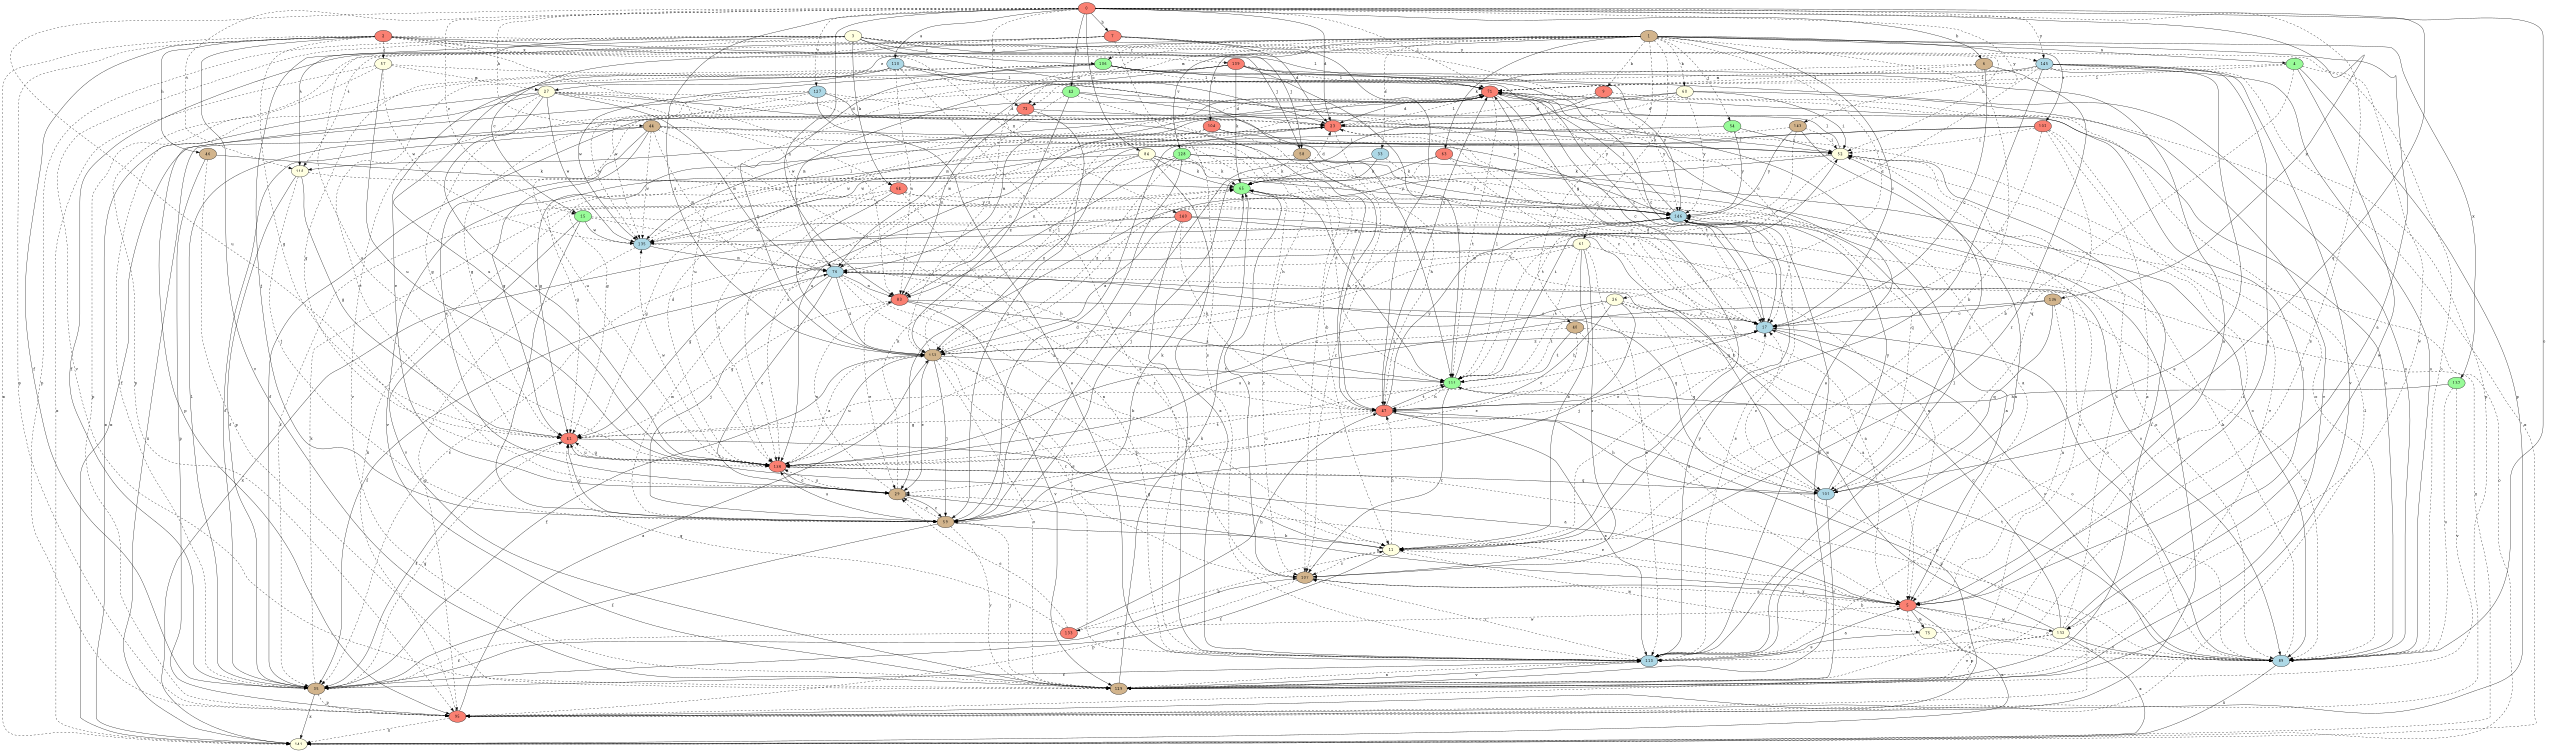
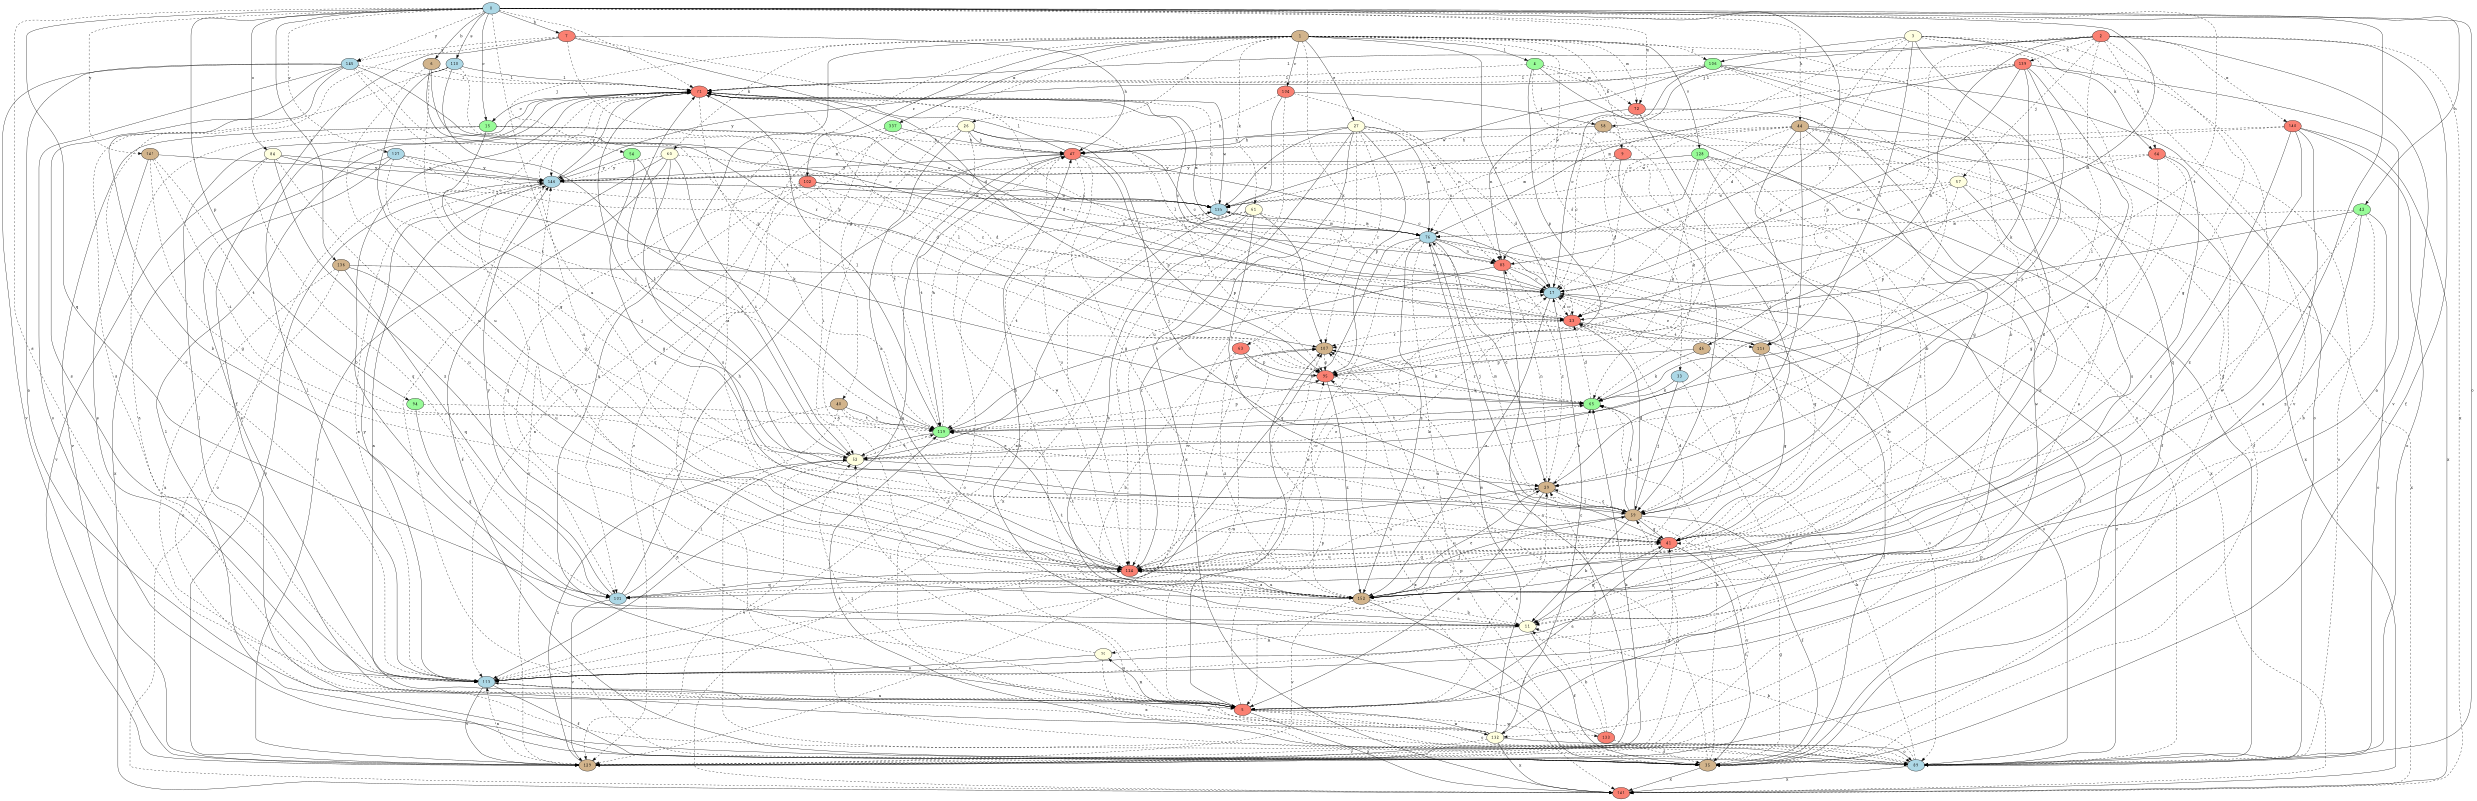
node "0": fillcolor salmon -> lightblue
edge "0" -> "15": style dashed -> solid
edge "1" -> "15": now "71" -> "15"
edge "1" -> "4": label "a" -> "l"
edge "3" -> "58": now "104" -> "58"
edge "1" -> "63": style solid -> dashed
edge "3" -> "23": style solid -> dashed
edge "57" -> "27": now "57" -> "76"
edge "23" -> "52": now "71" -> "52"
node "118": fillcolor lightyellow -> tan
edge "65" -> "146": removed, label "y"
edge "26" -> "17": style dashed -> solid
node "137": label "137" -> "337"
node "94": added
edge "29" -> "59": label "c" -> "j"
edge "89" -> "124": label "f" -> "u"
edge "84" -> "113": removed, label "s"
edge "35" -> "107": style solid -> dashed
node "141": fillcolor lightyellow -> salmon
